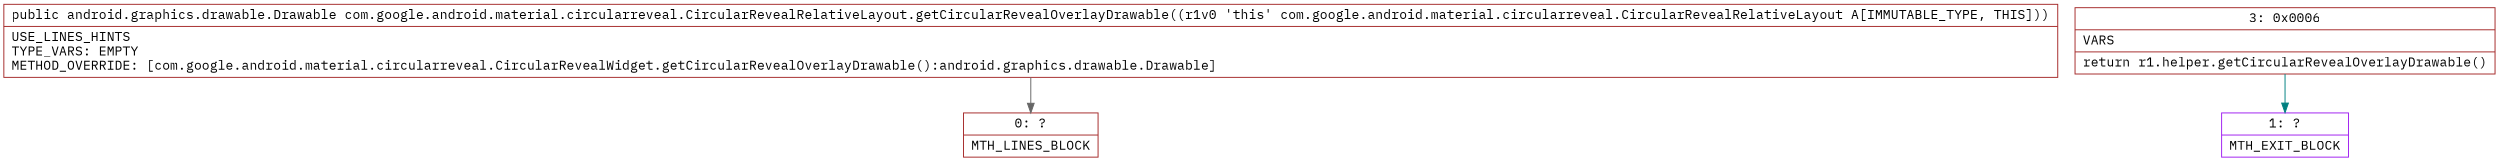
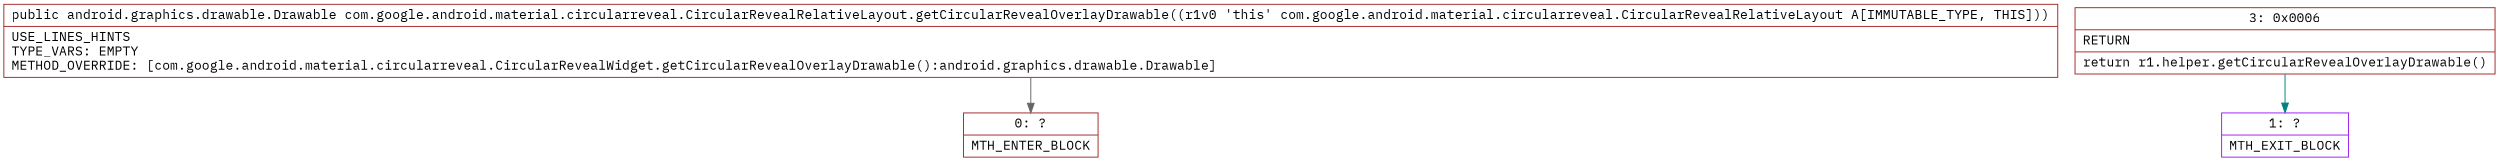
node "3: 0x0006": text "VARS" -> "RETURN"
node "0: ?": text "MTH_LINES_BLOCK" -> "MTH_ENTER_BLOCK"
